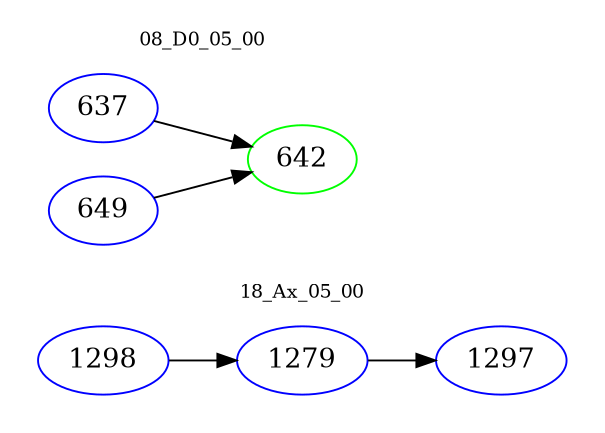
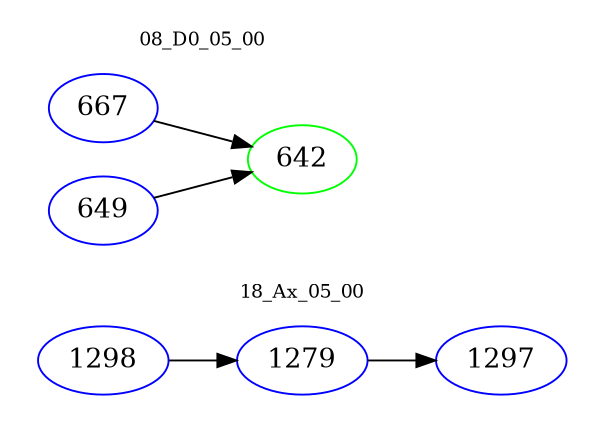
node "637": label "637" -> "667"
